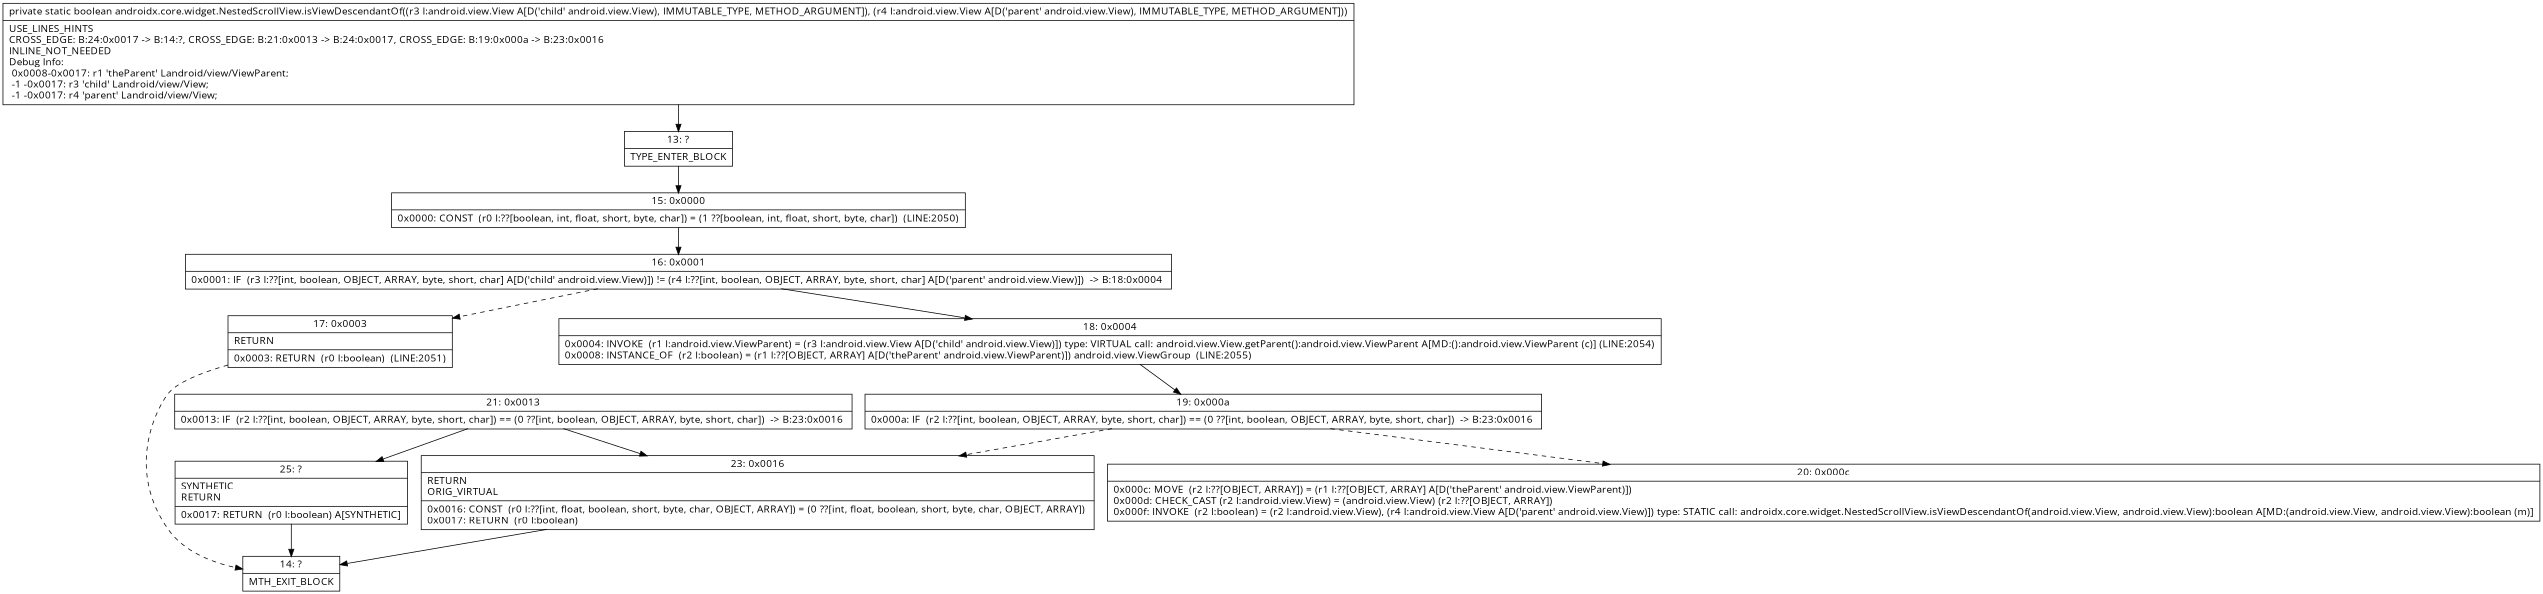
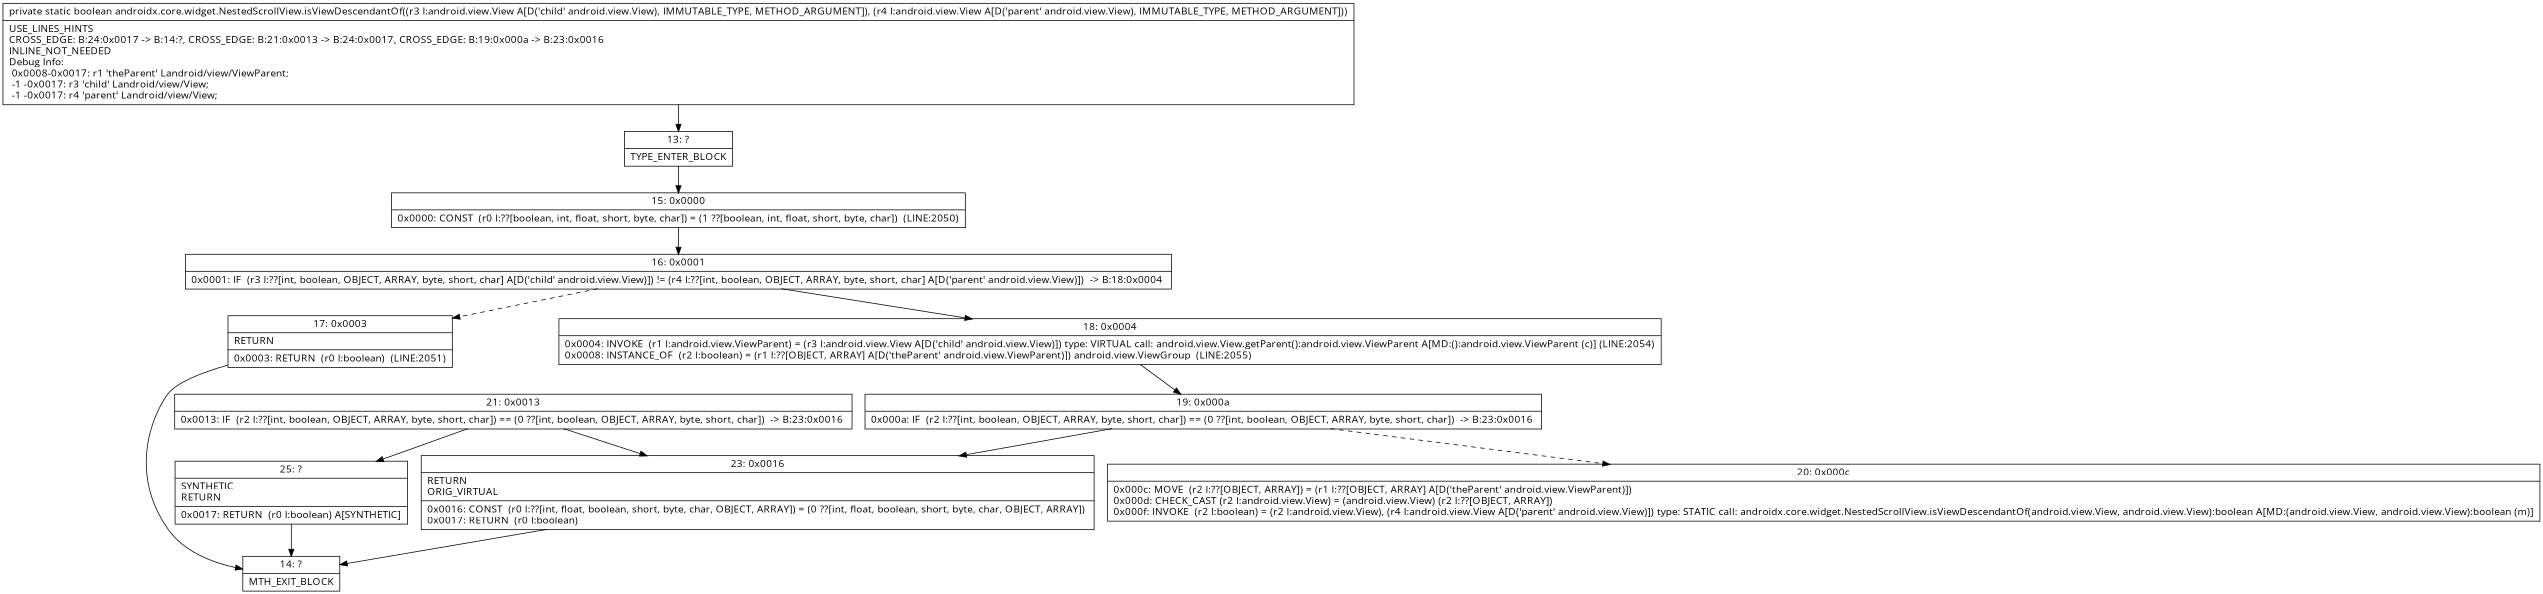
edge "19: 0x000a" -> "23: 0x0016": style dashed -> solid
edge "17: 0x0003" -> "14: ?": style dashed -> solid
